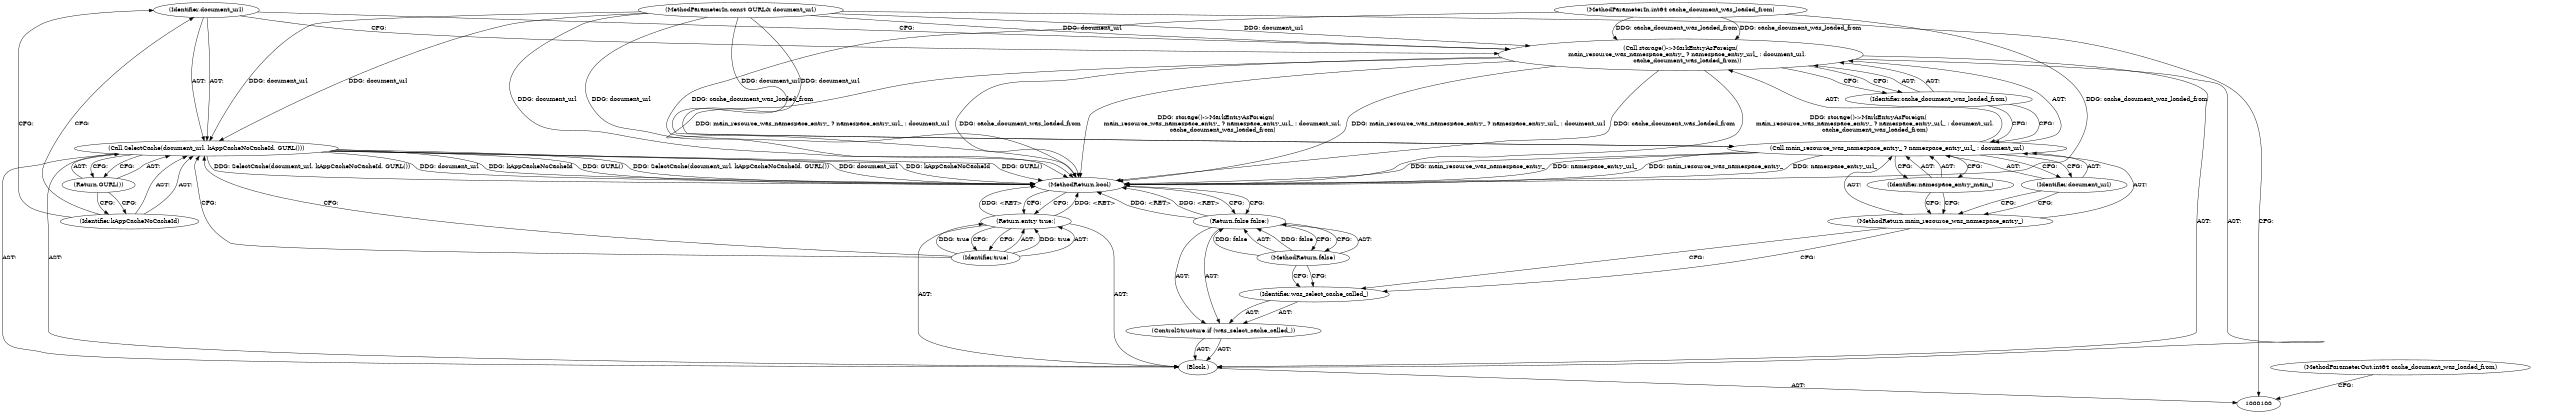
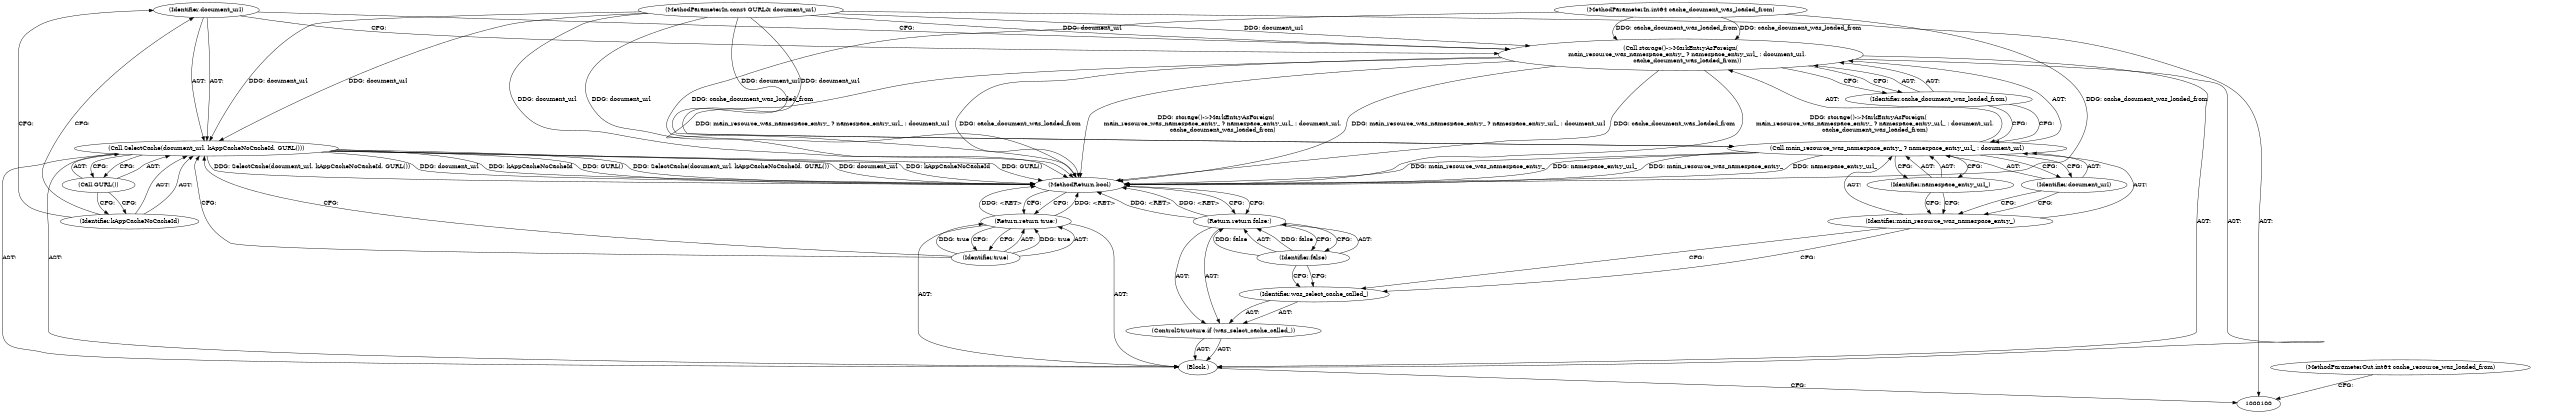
node "(Return,GURL())": label "(Return,GURL())" -> "(Call,GURL())"
node "(Identifier,namespace_entry_main_)": label "(Identifier,namespace_entry_main_)" -> "(Identifier,namespace_entry_url_)"
node "(Return,entry true;)": label "(Return,entry true;)" -> "(Return,return true;)"
node "(Return,false false;)": label "(Return,false false;)" -> "(Return,return false;)"
node "(MethodReturn,main_resource_was_namespace_entry_)": label "(MethodReturn,main_resource_was_namespace_entry_)" -> "(Identifier,main_resource_was_namespace_entry_)"
edge "(MethodParameterIn,const GURL& document_url)" -> "1000100": label "CFG: " -> "AST: "
node "(MethodReturn,false)": label "(MethodReturn,false)" -> "(Identifier,false)"
node "(MethodParameterOut,int64 cache_document_was_loaded_from)": label "(MethodParameterOut,int64 cache_document_was_loaded_from)" -> "(MethodParameterOut,int64 cache_resource_was_loaded_from)"
edge "(Block,)" -> "1000100": label "AST: " -> "CFG: "
